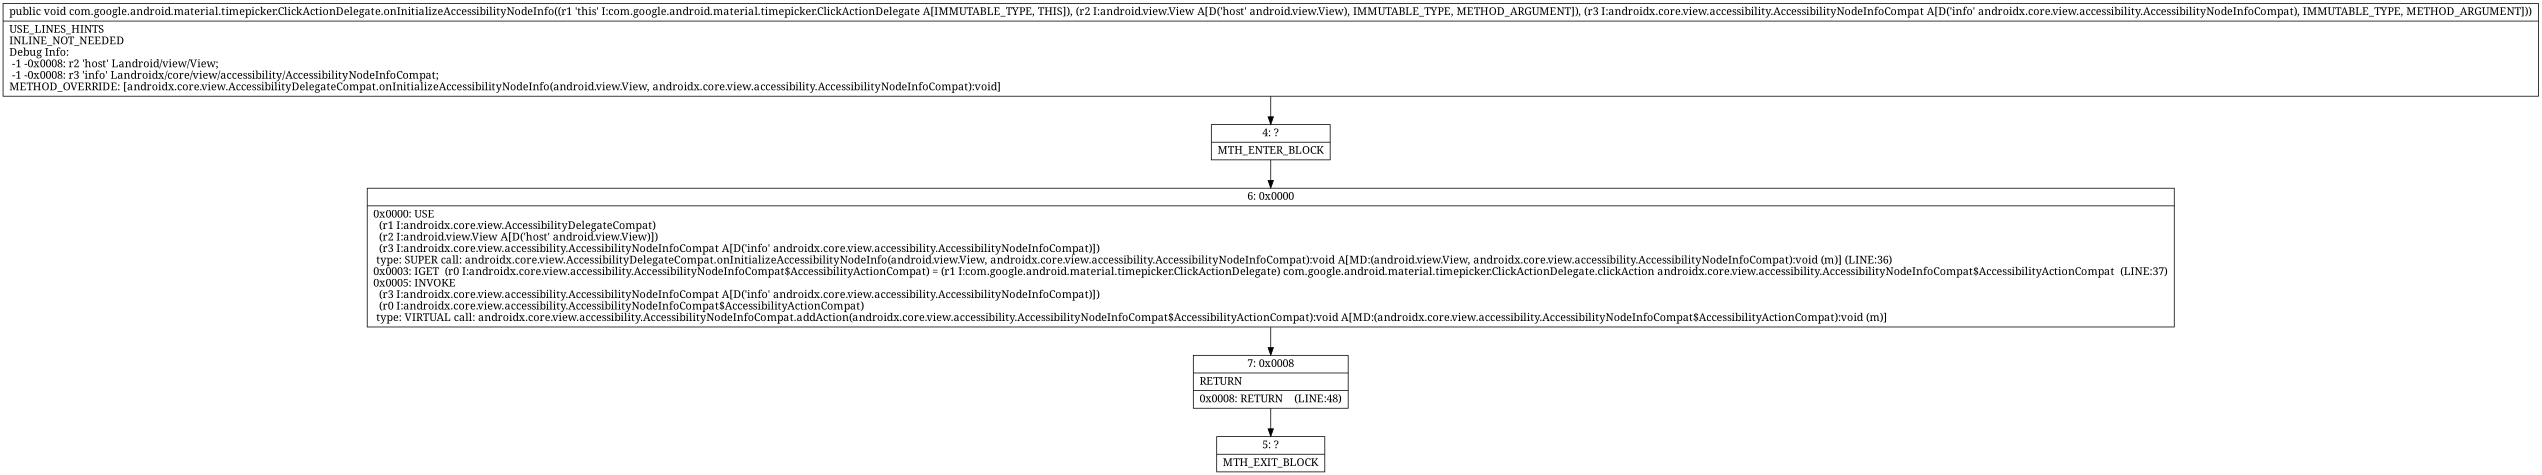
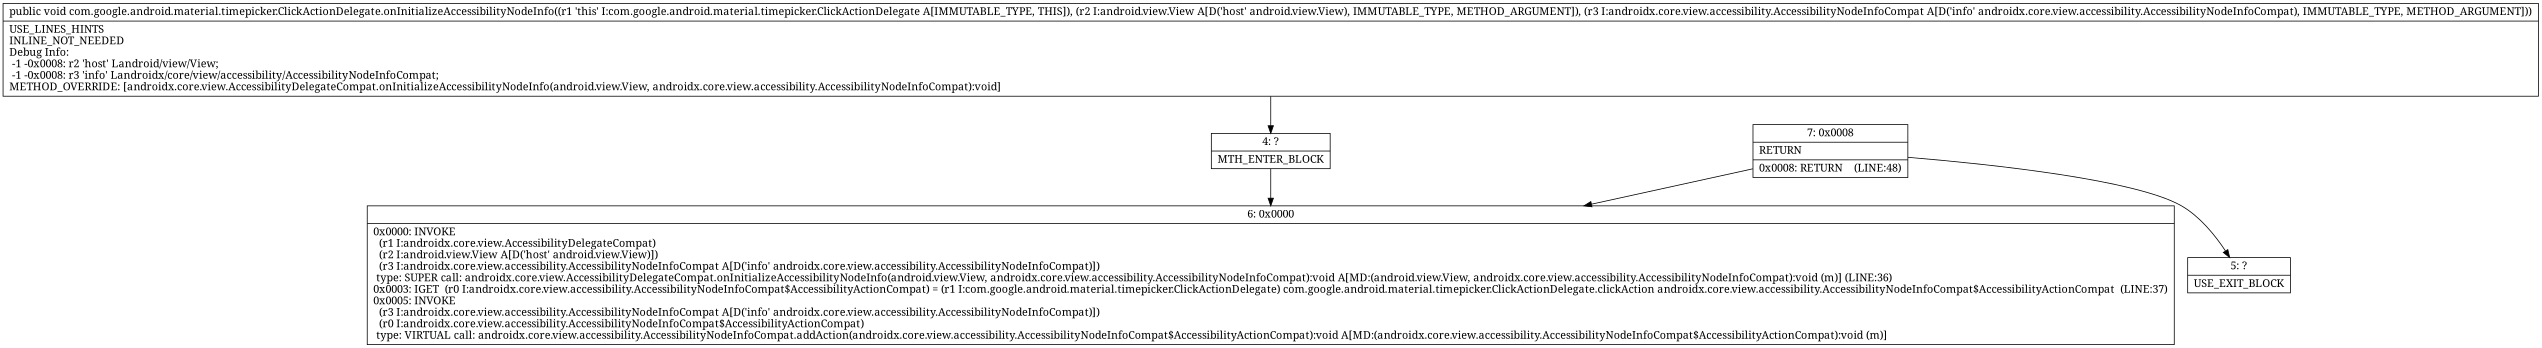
node "6: 0x0000": text "0x0000: USE" -> "0x0000: INVOKE"
edge "6: 0x0000" -> "7: 0x0008": reversed
node "5: ?": text "MTH_EXIT_BLOCK" -> "USE_EXIT_BLOCK"
